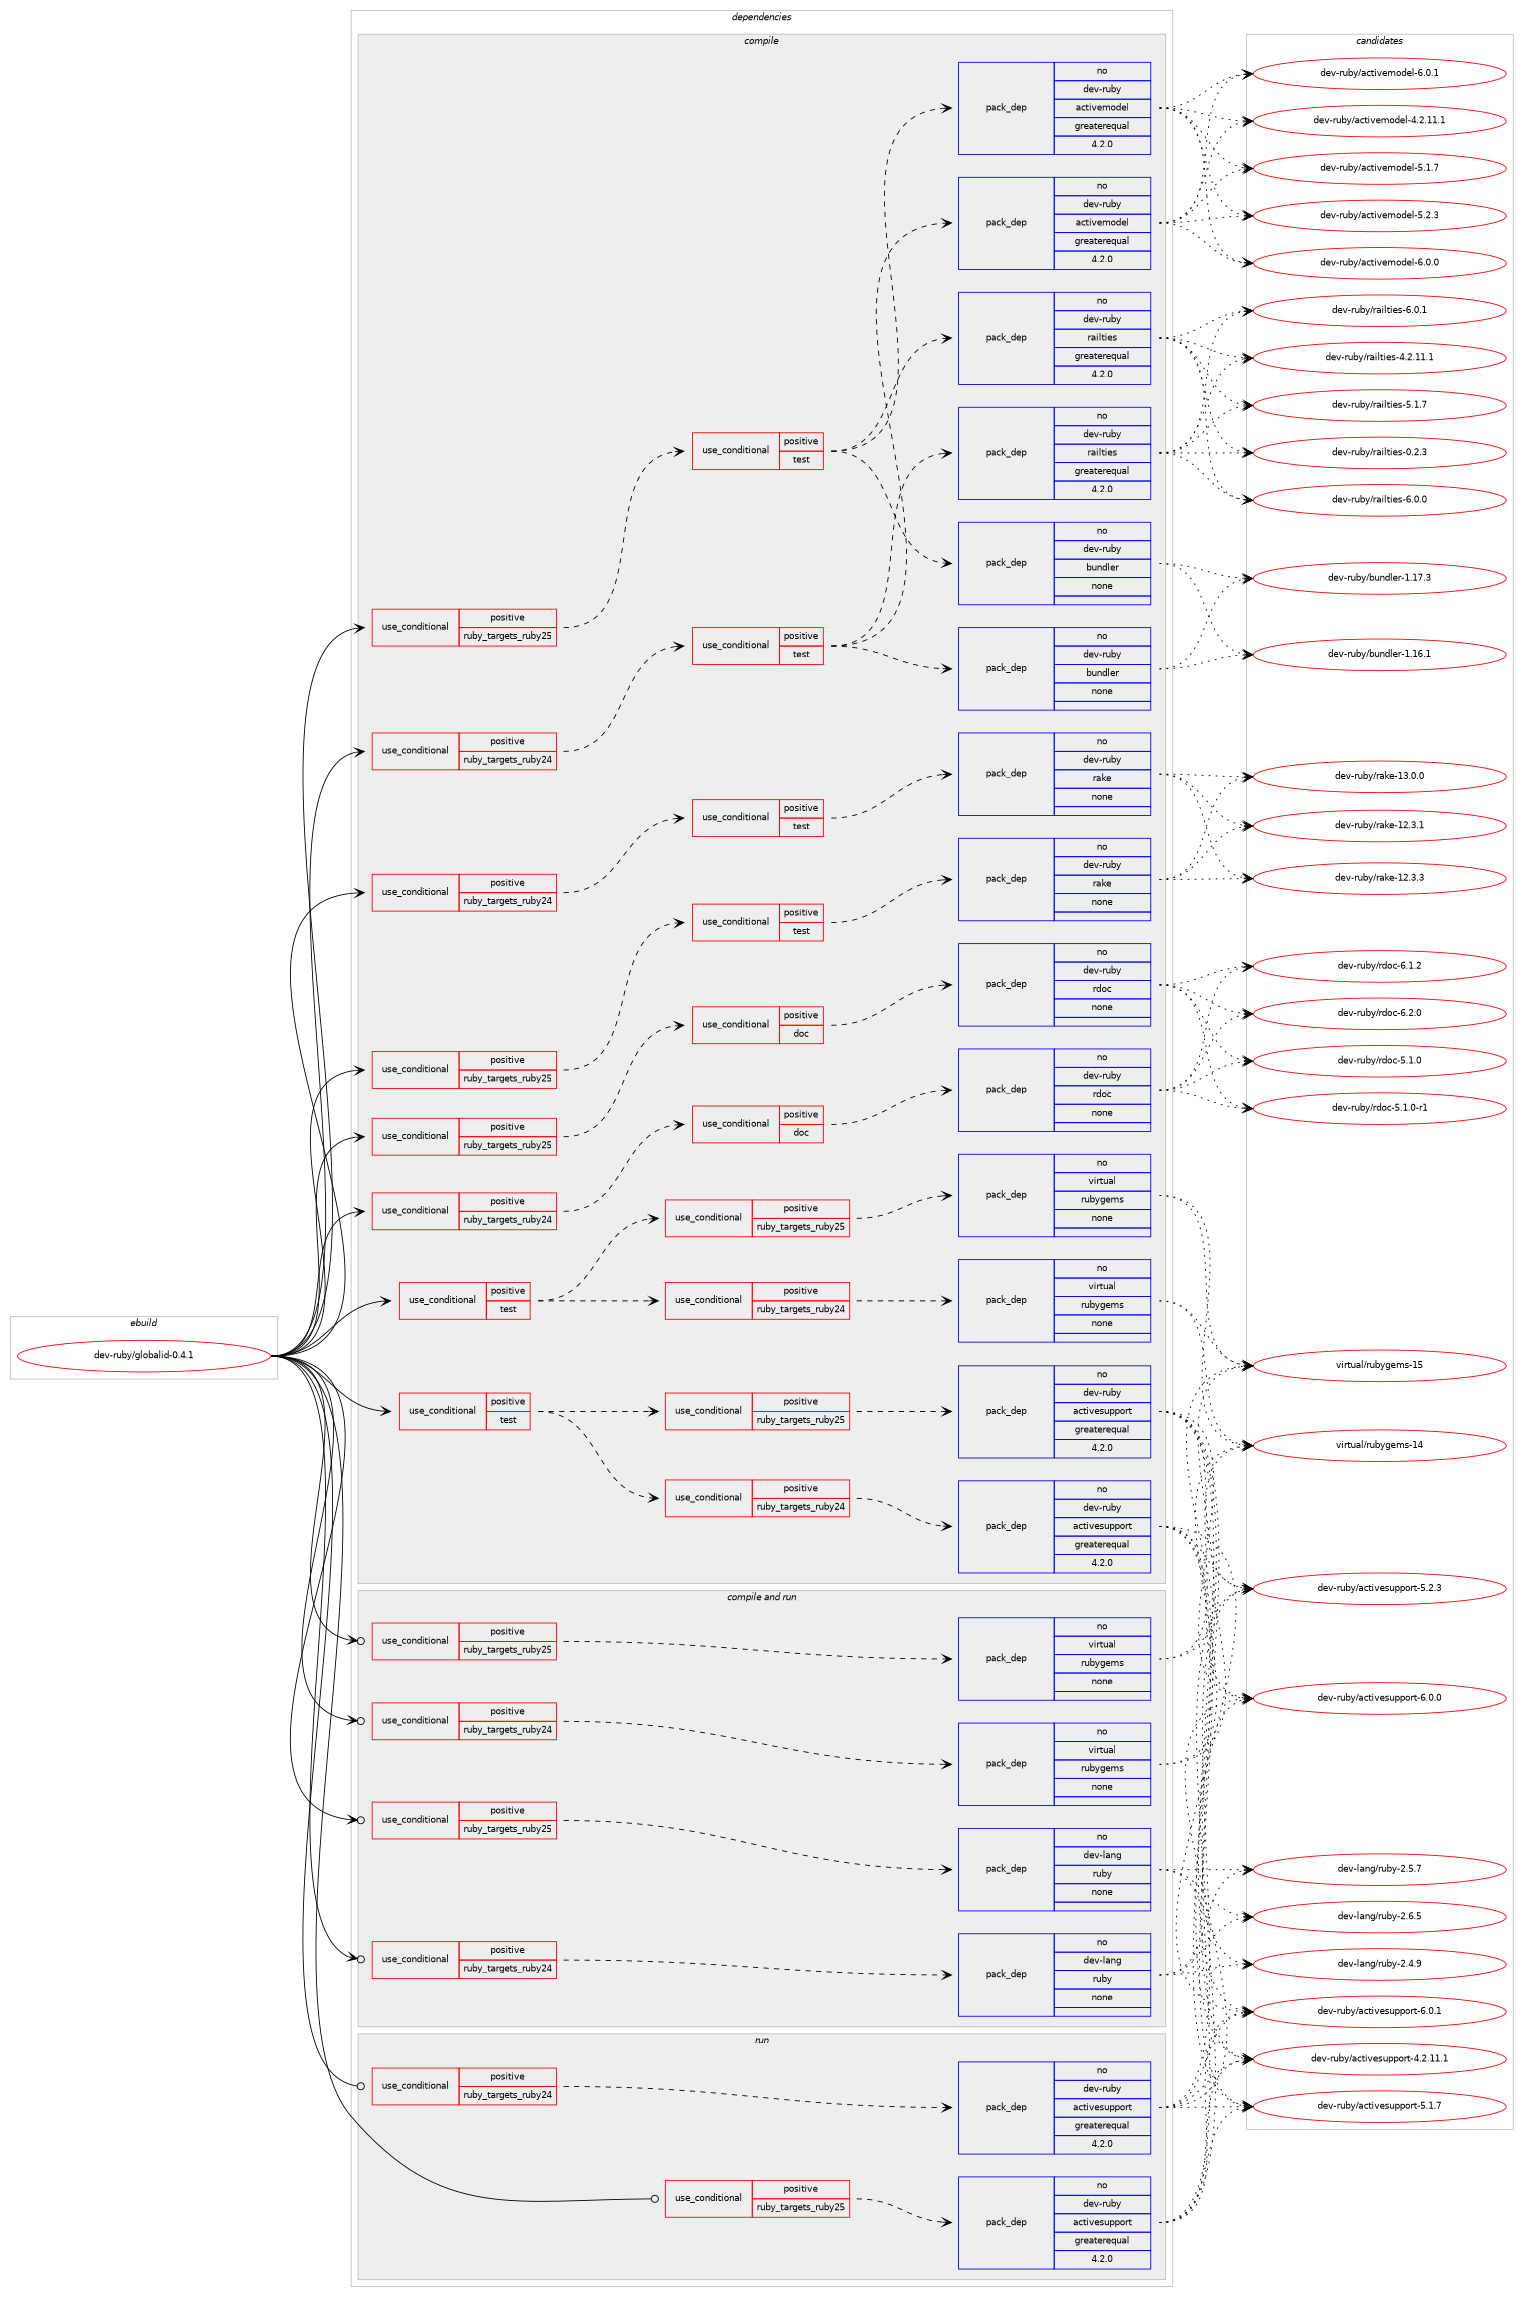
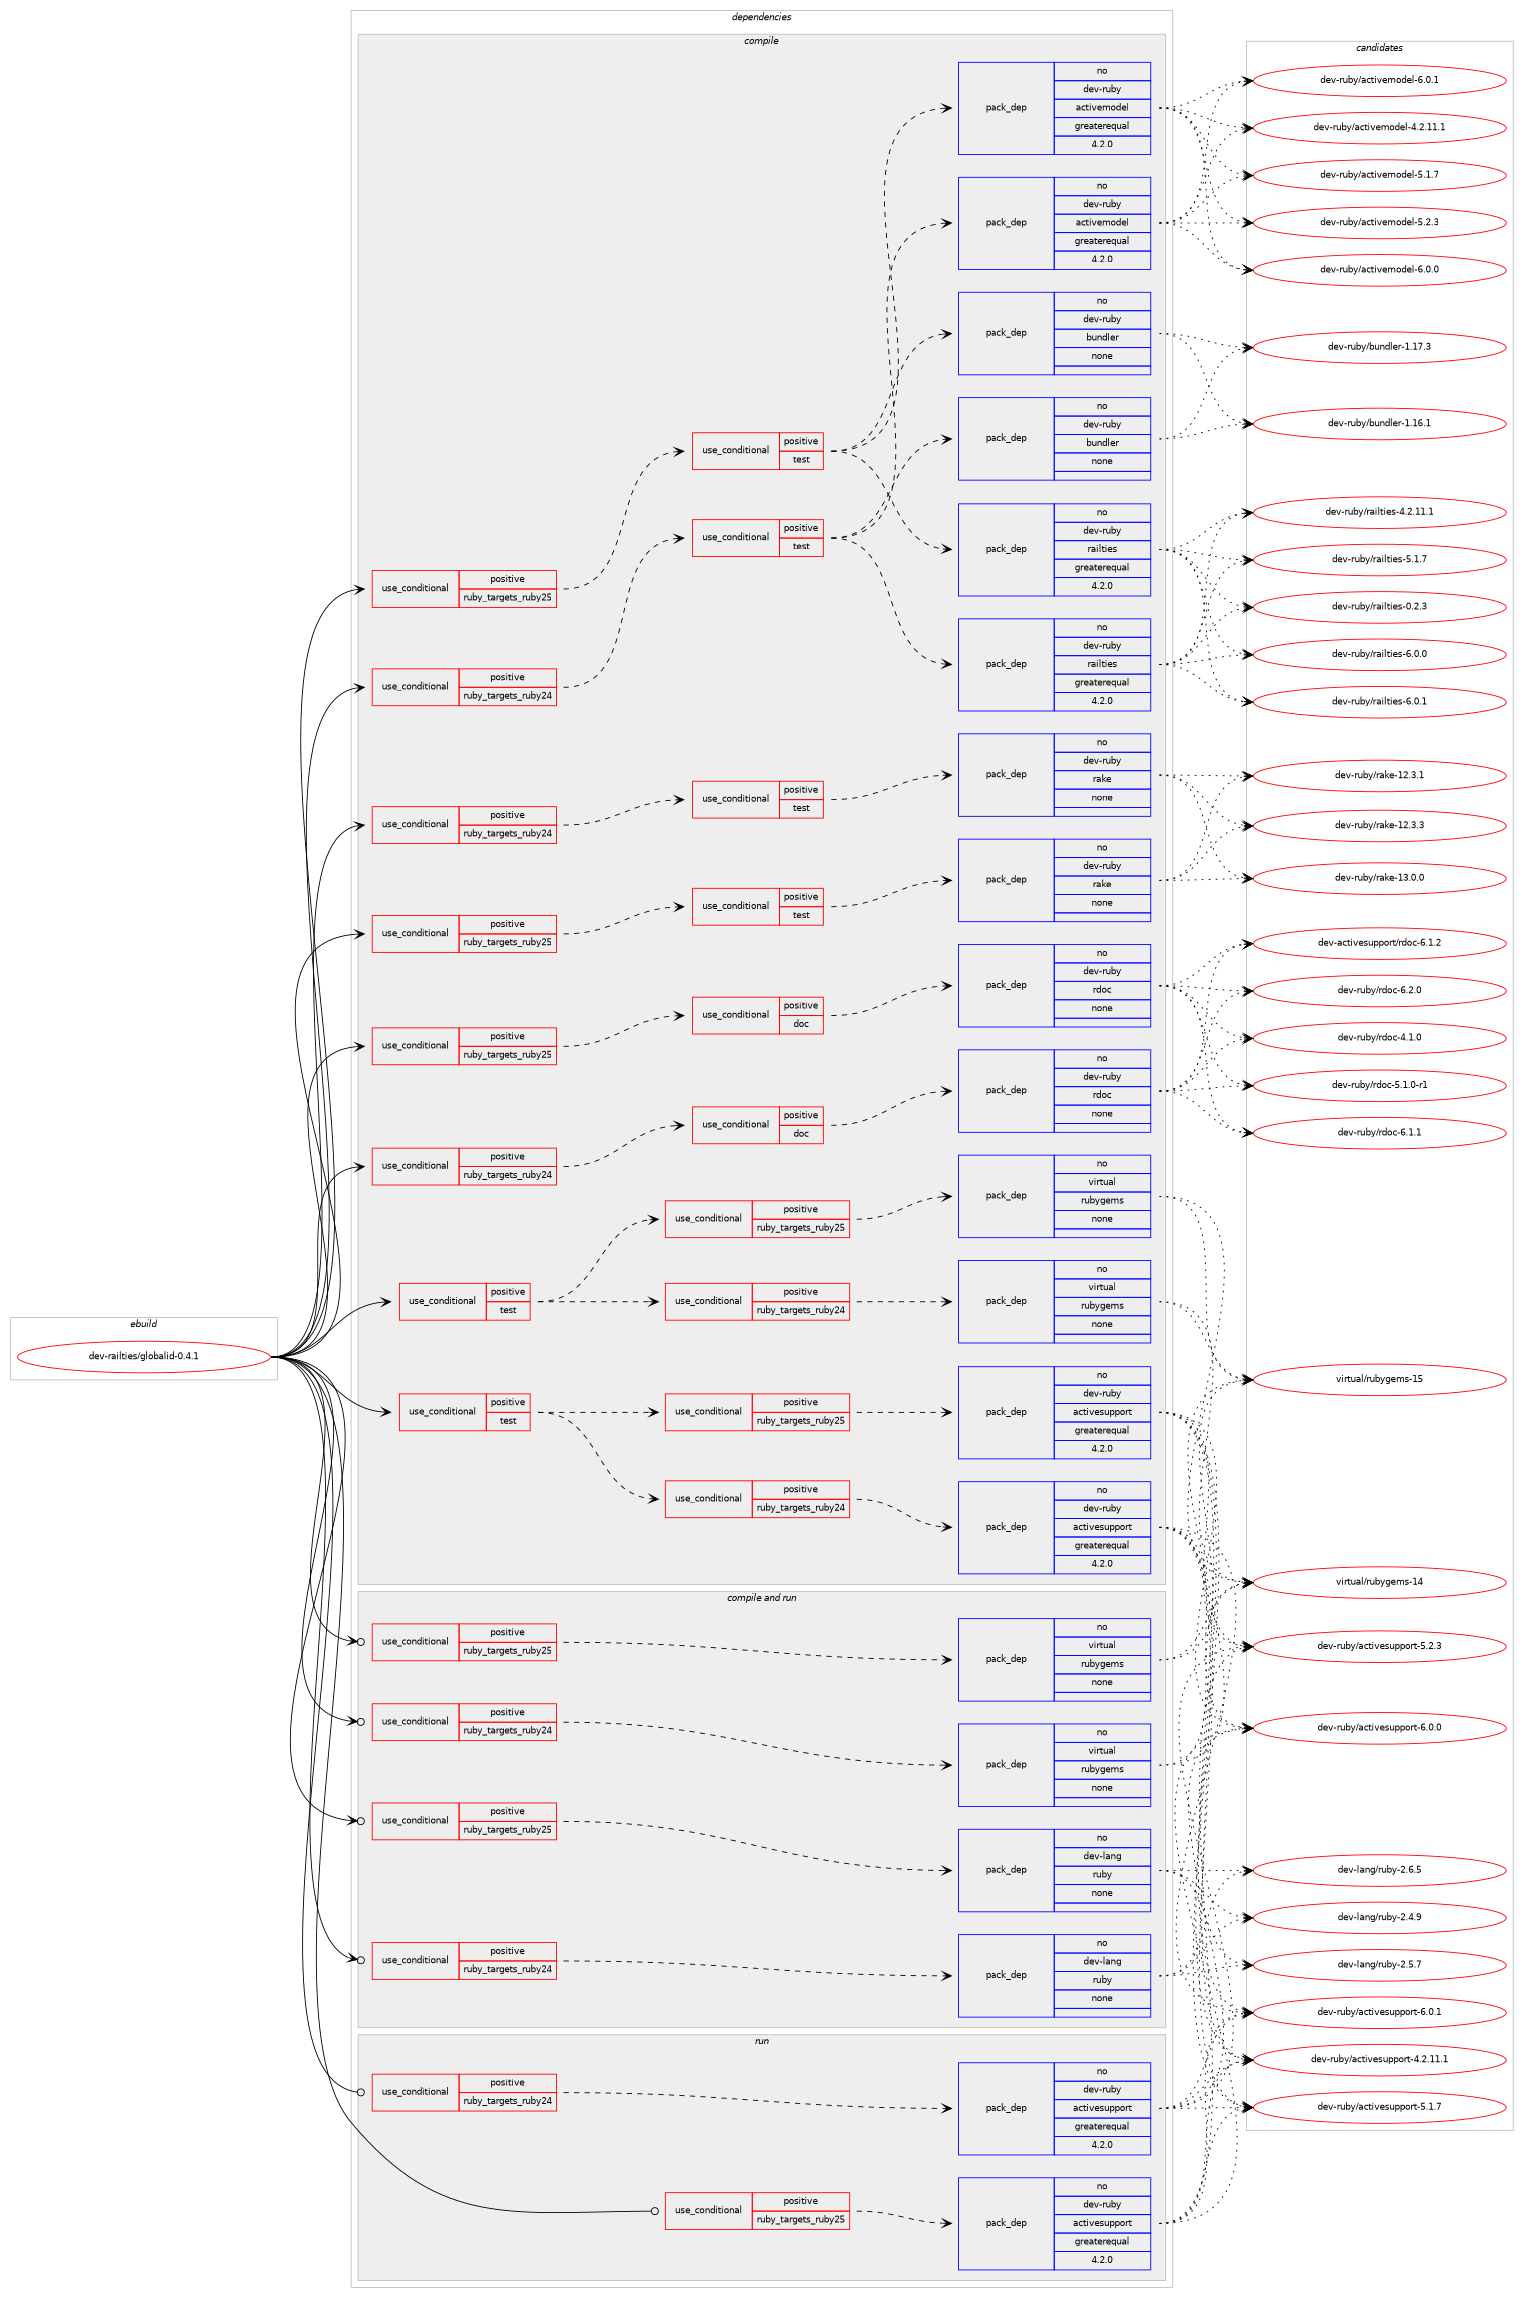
node "dev-ruby/rdoc-6.1.2": label "dev-ruby/rdoc-6.1.2" -> "dev-activesupport/rdoc-6.1.2"
node "dev-ruby/rdoc-5.1.0": label "dev-ruby/rdoc-5.1.0" -> "dev-ruby/rdoc-4.1.0"
node "dev-ruby/rdoc-6.1.1": added
node "dev-ruby/globalid-0.4.1": label "dev-ruby/globalid-0.4.1" -> "dev-railties/globalid-0.4.1"
